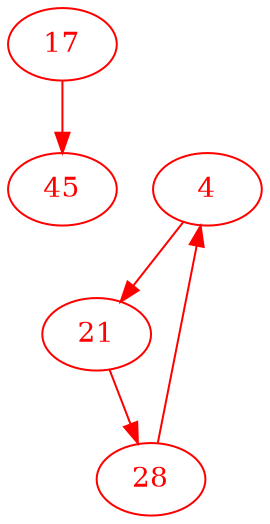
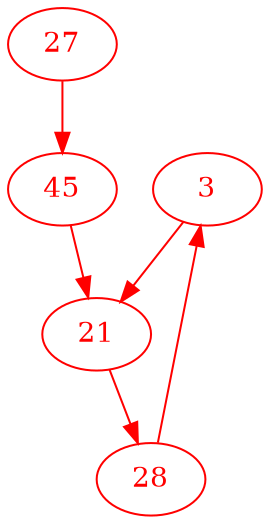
node "17": label "17" -> "27"
node "4": label "4" -> "3"
edge "45" -> "21": added
